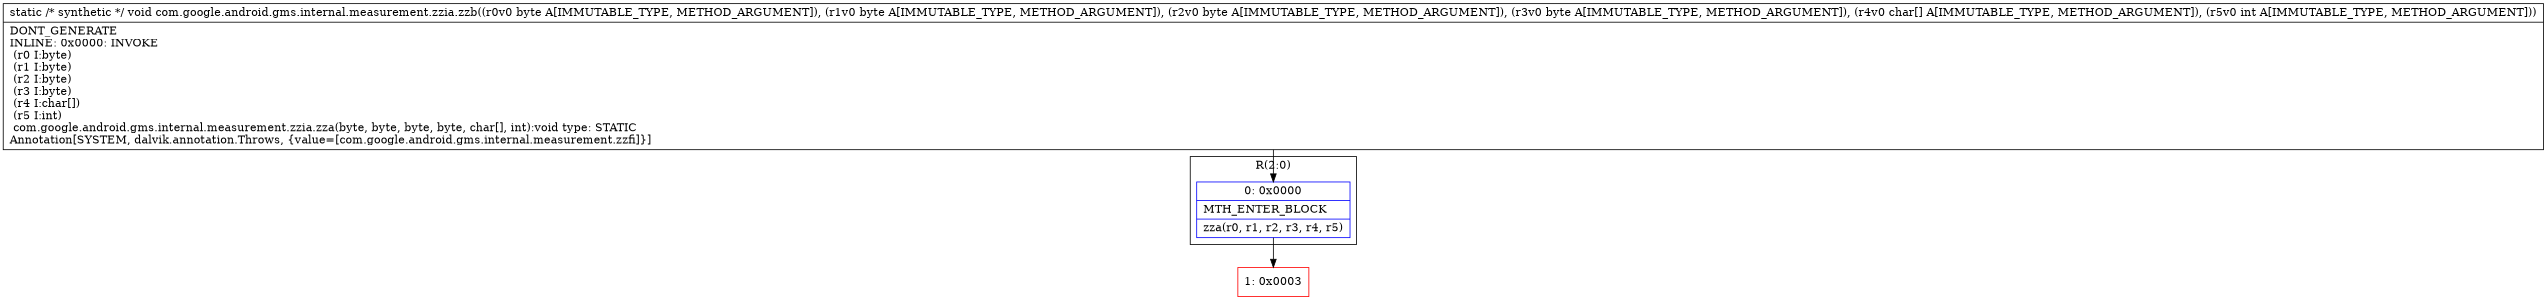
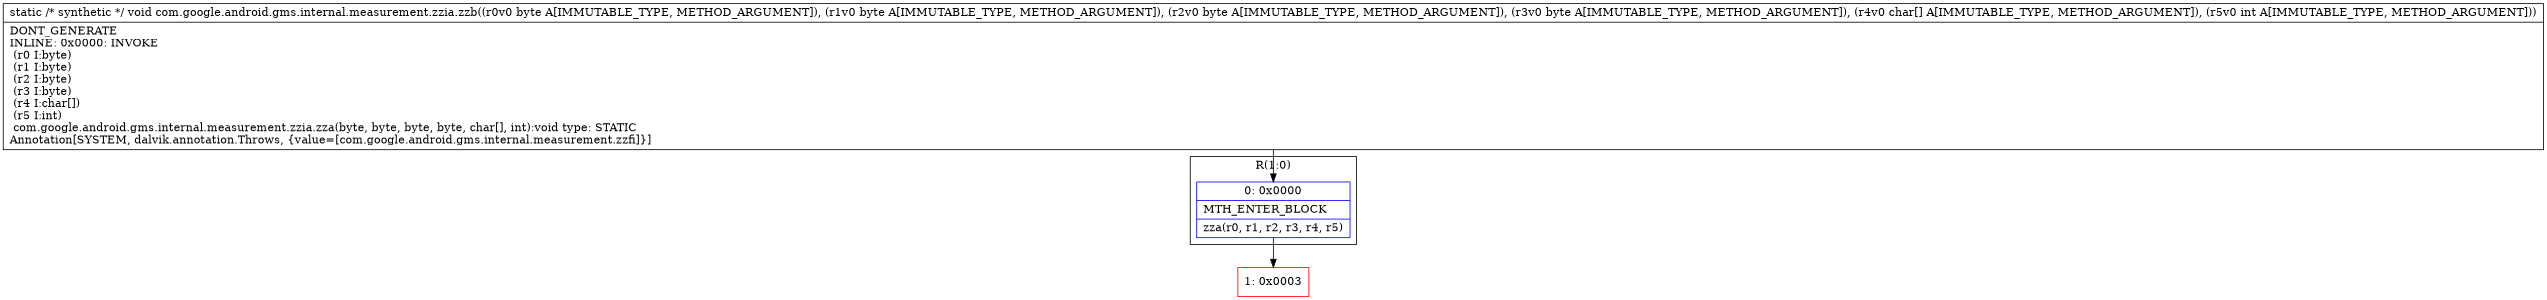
cluster "R(2:0)": label "R(2:0)" -> "R(1:0)"
